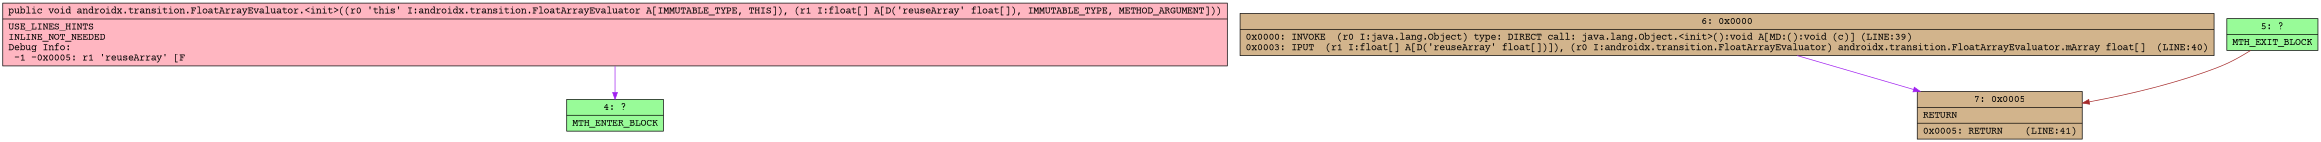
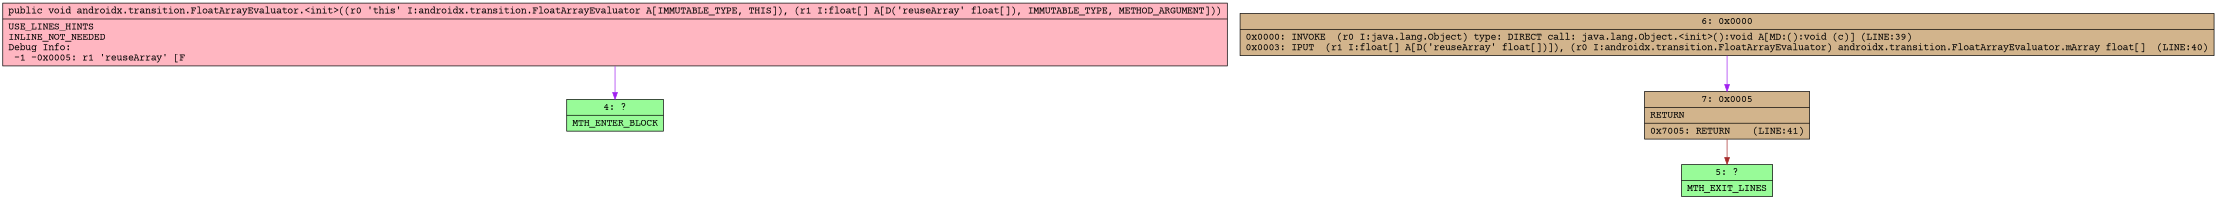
node "5: ?": text "MTH_EXIT_BLOCK" -> "MTH_EXIT_LINES"
edge "5: ?" -> "7: 0x0005": reversed
node "7: 0x0005": text "0x0005: RETURN    (LINE:41)" -> "0x7005: RETURN    (LINE:41)"
